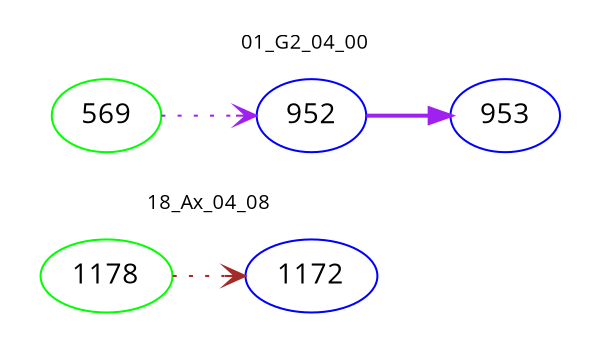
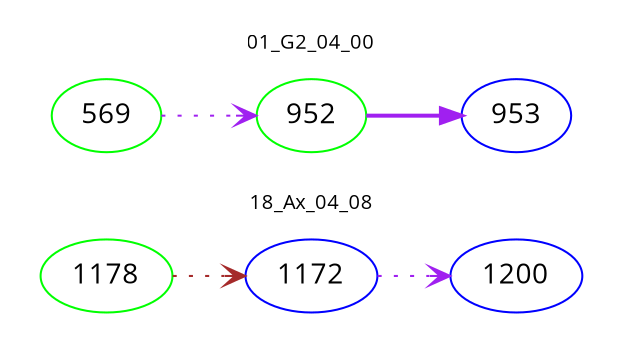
node "952": color blue -> green
node "1200": added
